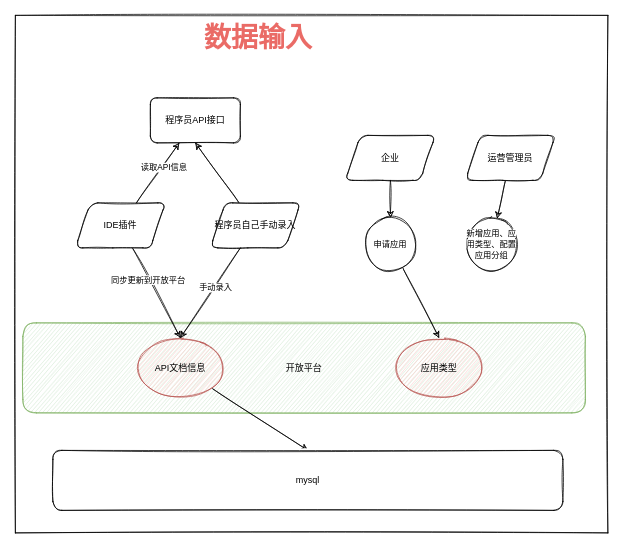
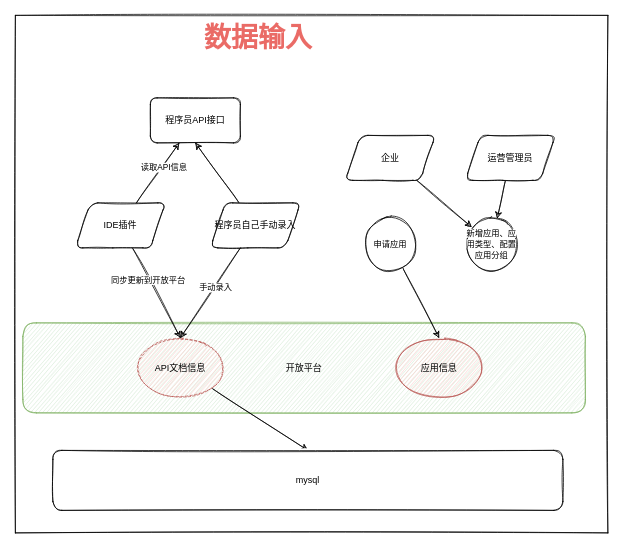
edge "企业" -> "申请应用": now "企业" -> "新增应用、应用类型、配置应用分组"
node "API文档信息": style solid -> dashed
node "应用类型": label "应用类型" -> "应用信息"
